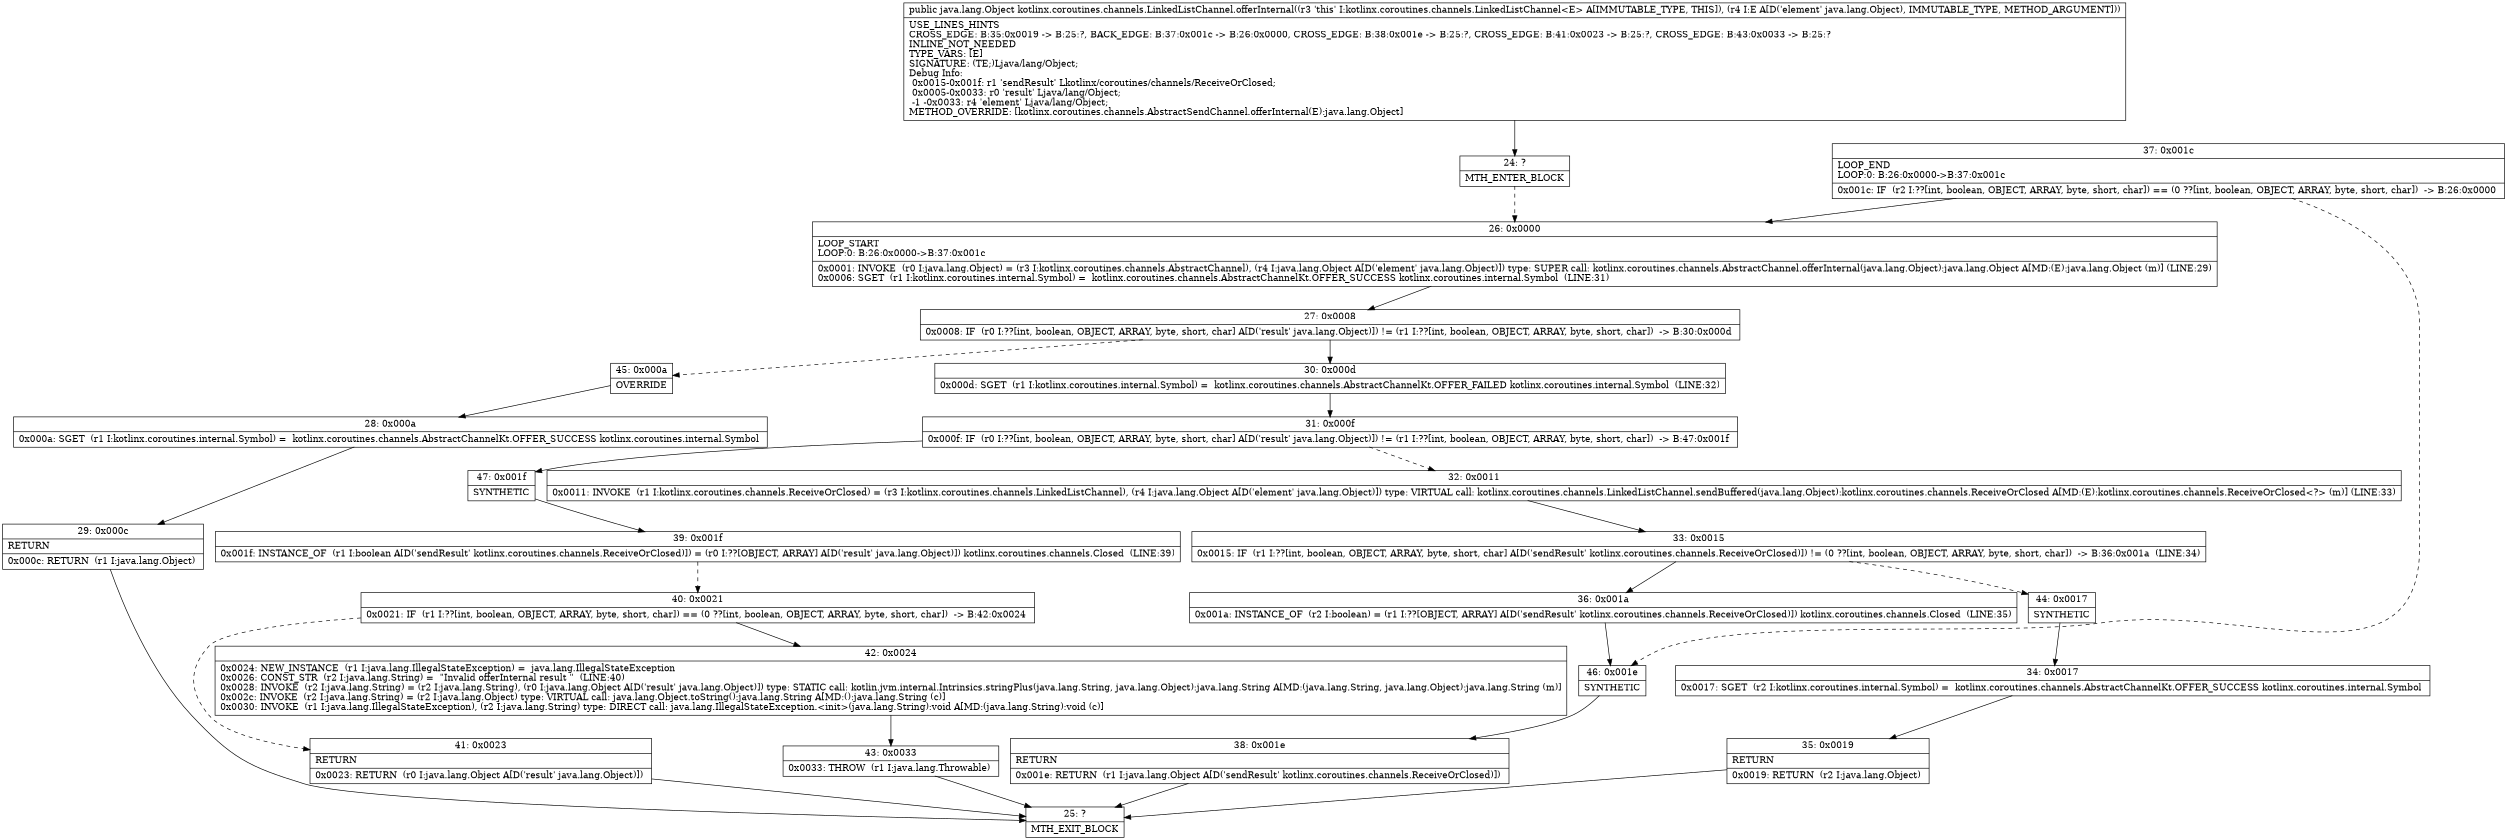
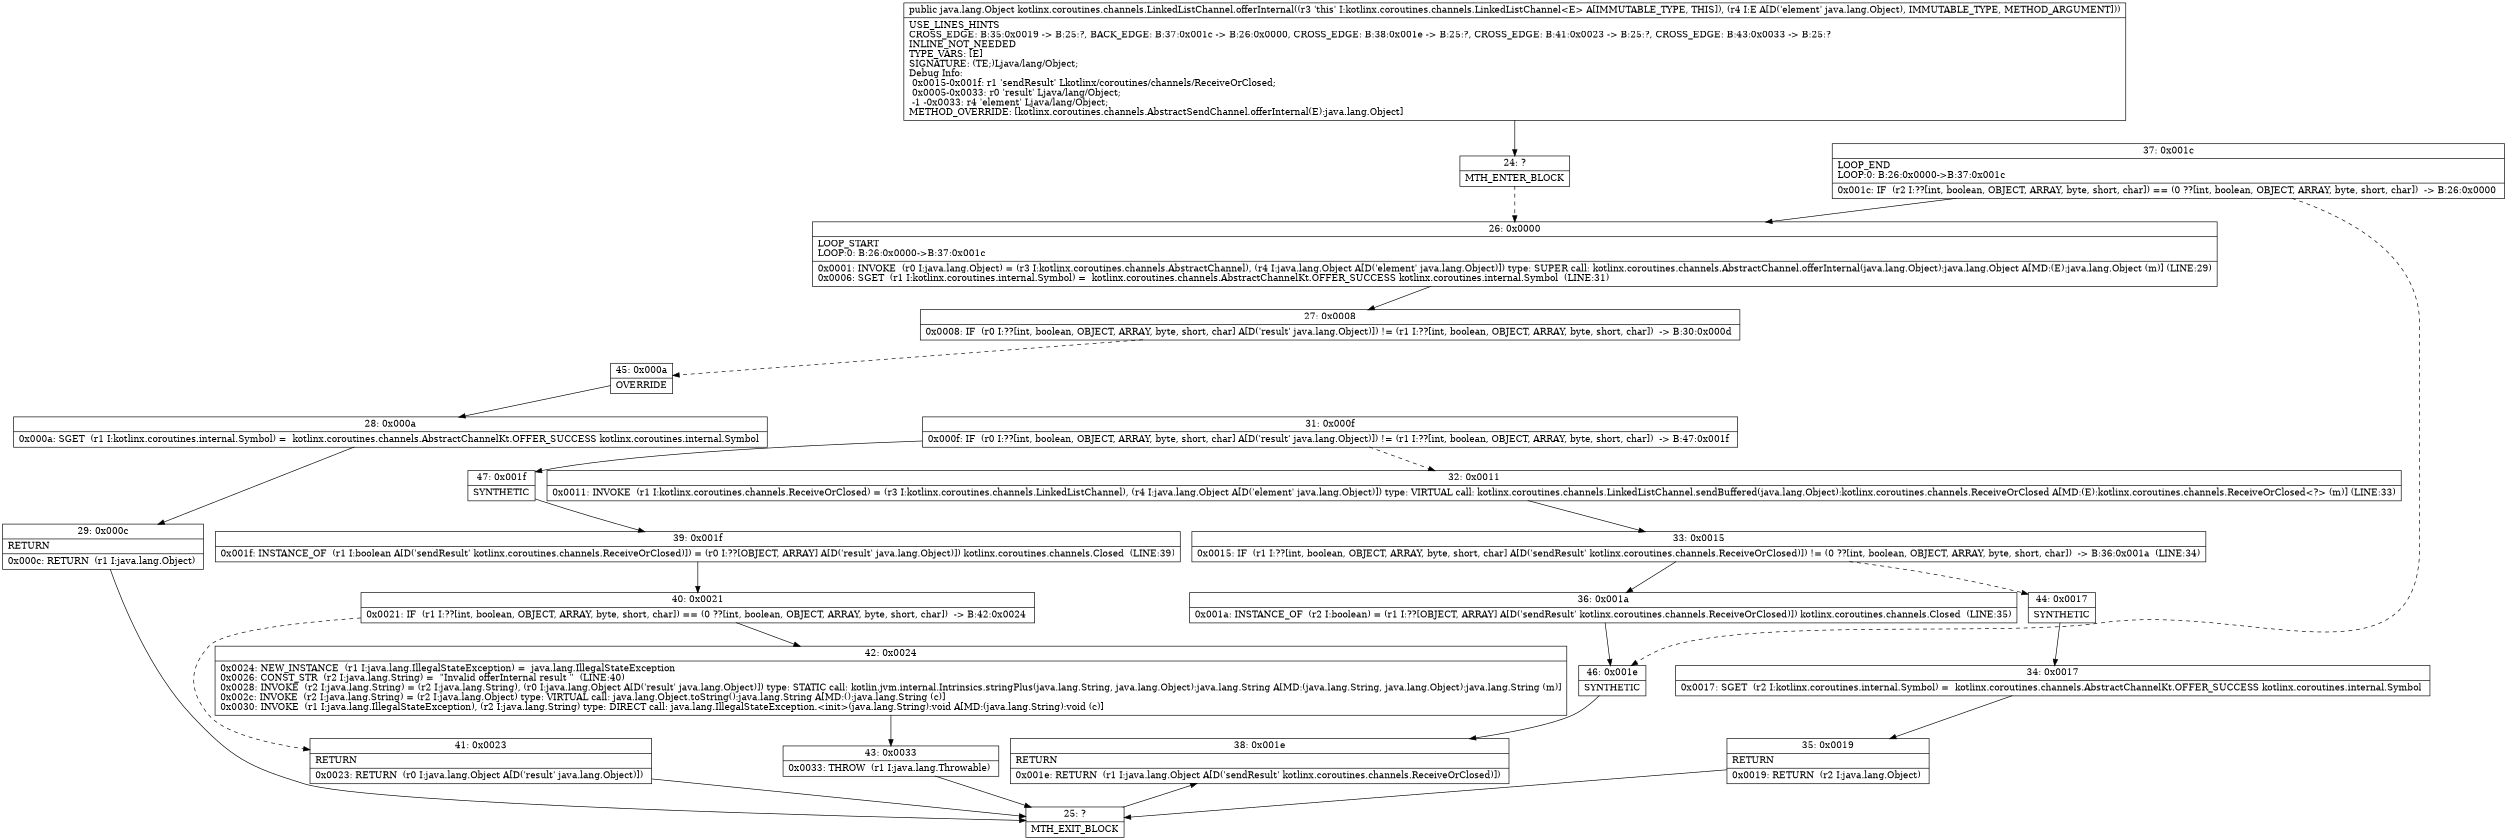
node "30: 0x000d": removed
edge "39: 0x001f" -> "40: 0x0021": style dashed -> solid
edge "38: 0x001e" -> "25: ?": reversed
